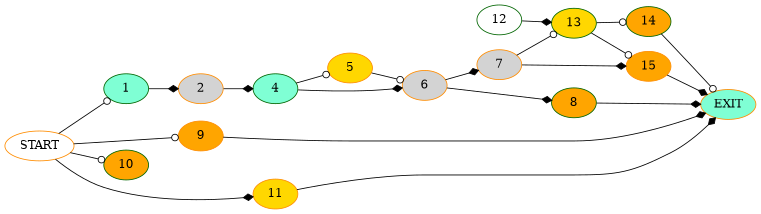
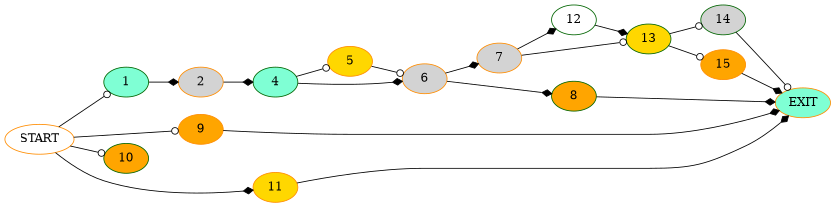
node "14": fillcolor orange -> lightgrey
edge "7" -> "15": now "7" -> "12"
